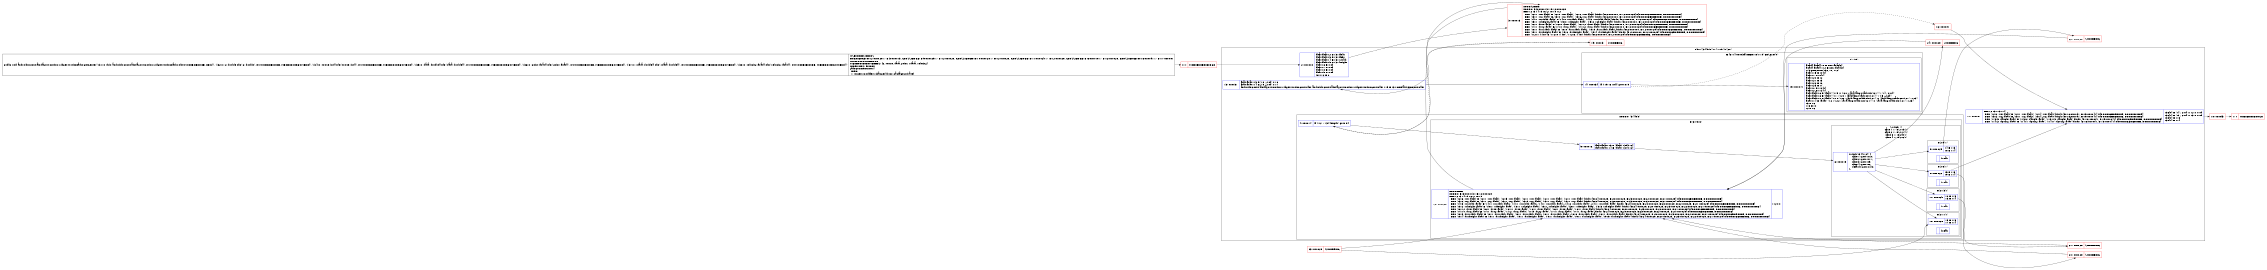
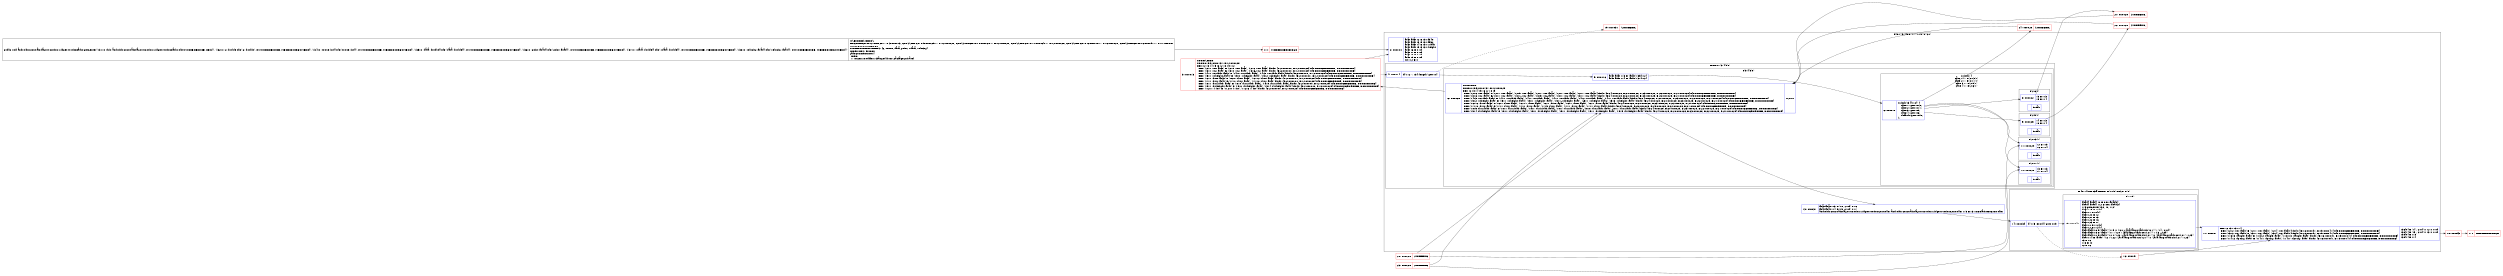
edge "2: 0x0000" -> "3: 0x0013": reversed
cluster "R(1:99)": label "R(1:99)" -> "R(1:19)"
edge "19: 0x0031" -> "13: 0x0031": now "12: 0x002e" -> "13: 0x0031"
edge "8: 0x0022" -> "17: 0x00e1": now "15: 0x0041" -> "17: 0x00e1"
edge "11: 0x002b" -> "20: 0x002e": reversed
